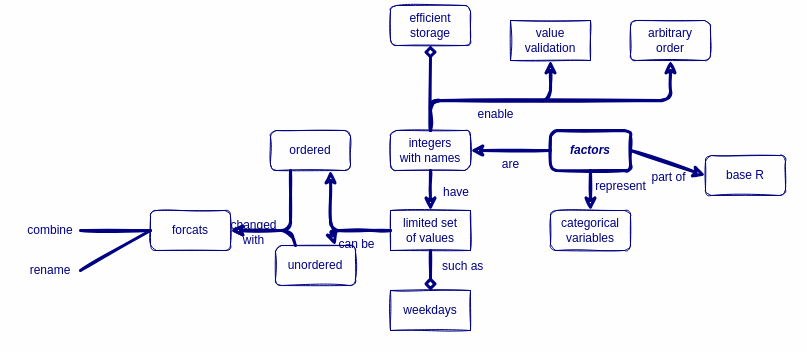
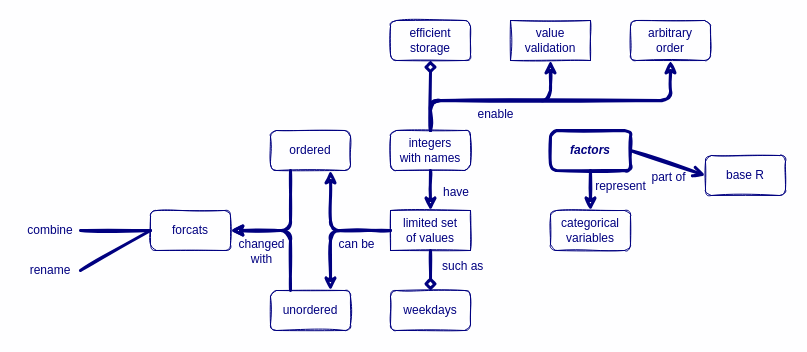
node "efficient storage": moved (431, 26) -> (431, 41)
edge "factors" -> "integers with names": removed, label "are"
edge "factors" -> "base R": arrowhead classic -> open
node "unordered": moved (316, 266) -> (311, 311)
node "weekdays": shape rectangle -> rounded rectangle
